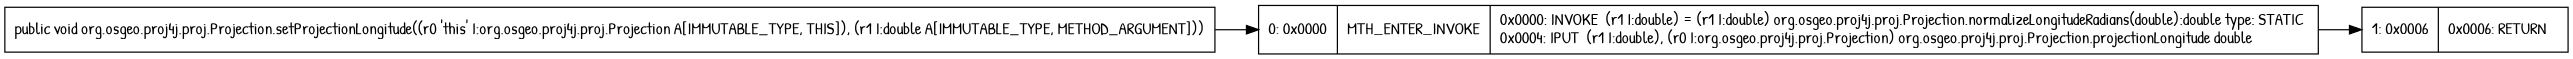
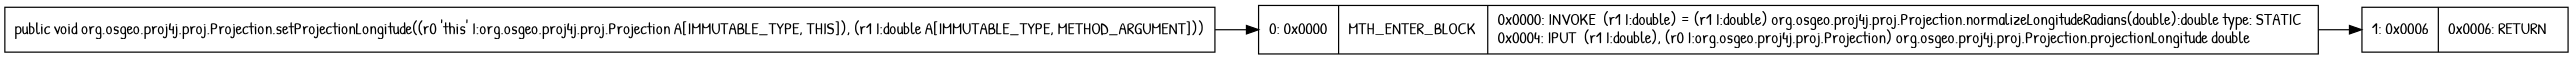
node "0: 0x0000": text "MTH_ENTER_INVOKE" -> "MTH_ENTER_BLOCK"
